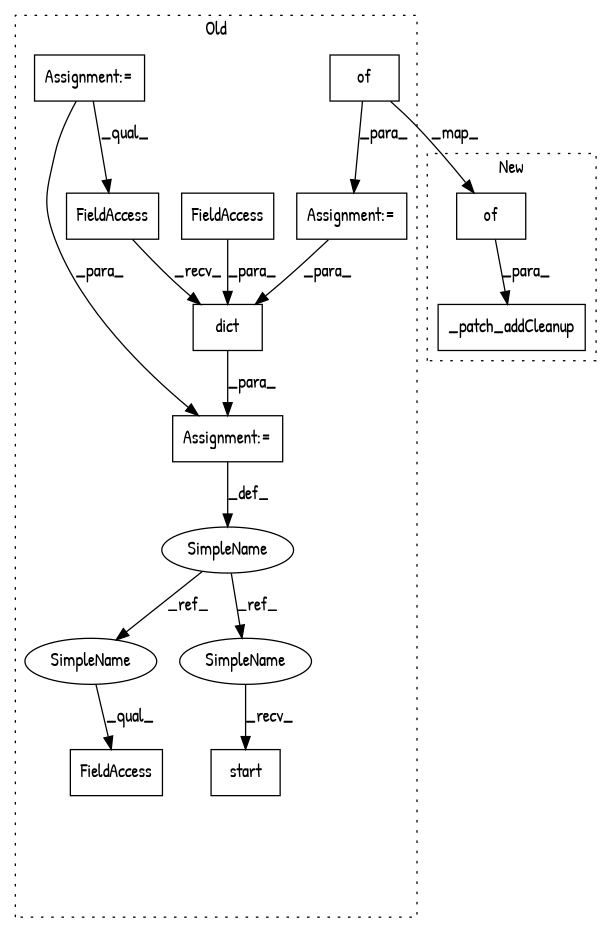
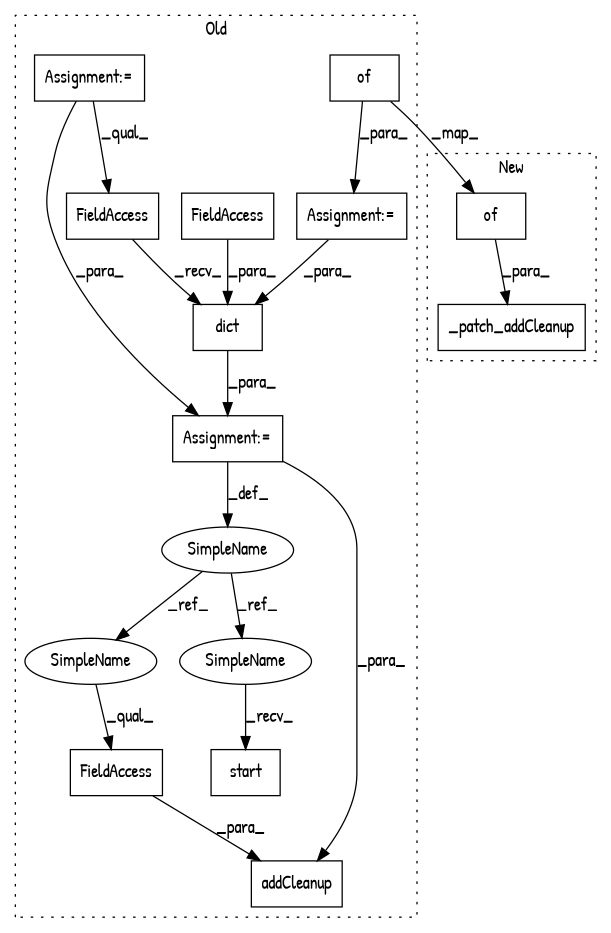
node "addCleanup": added
